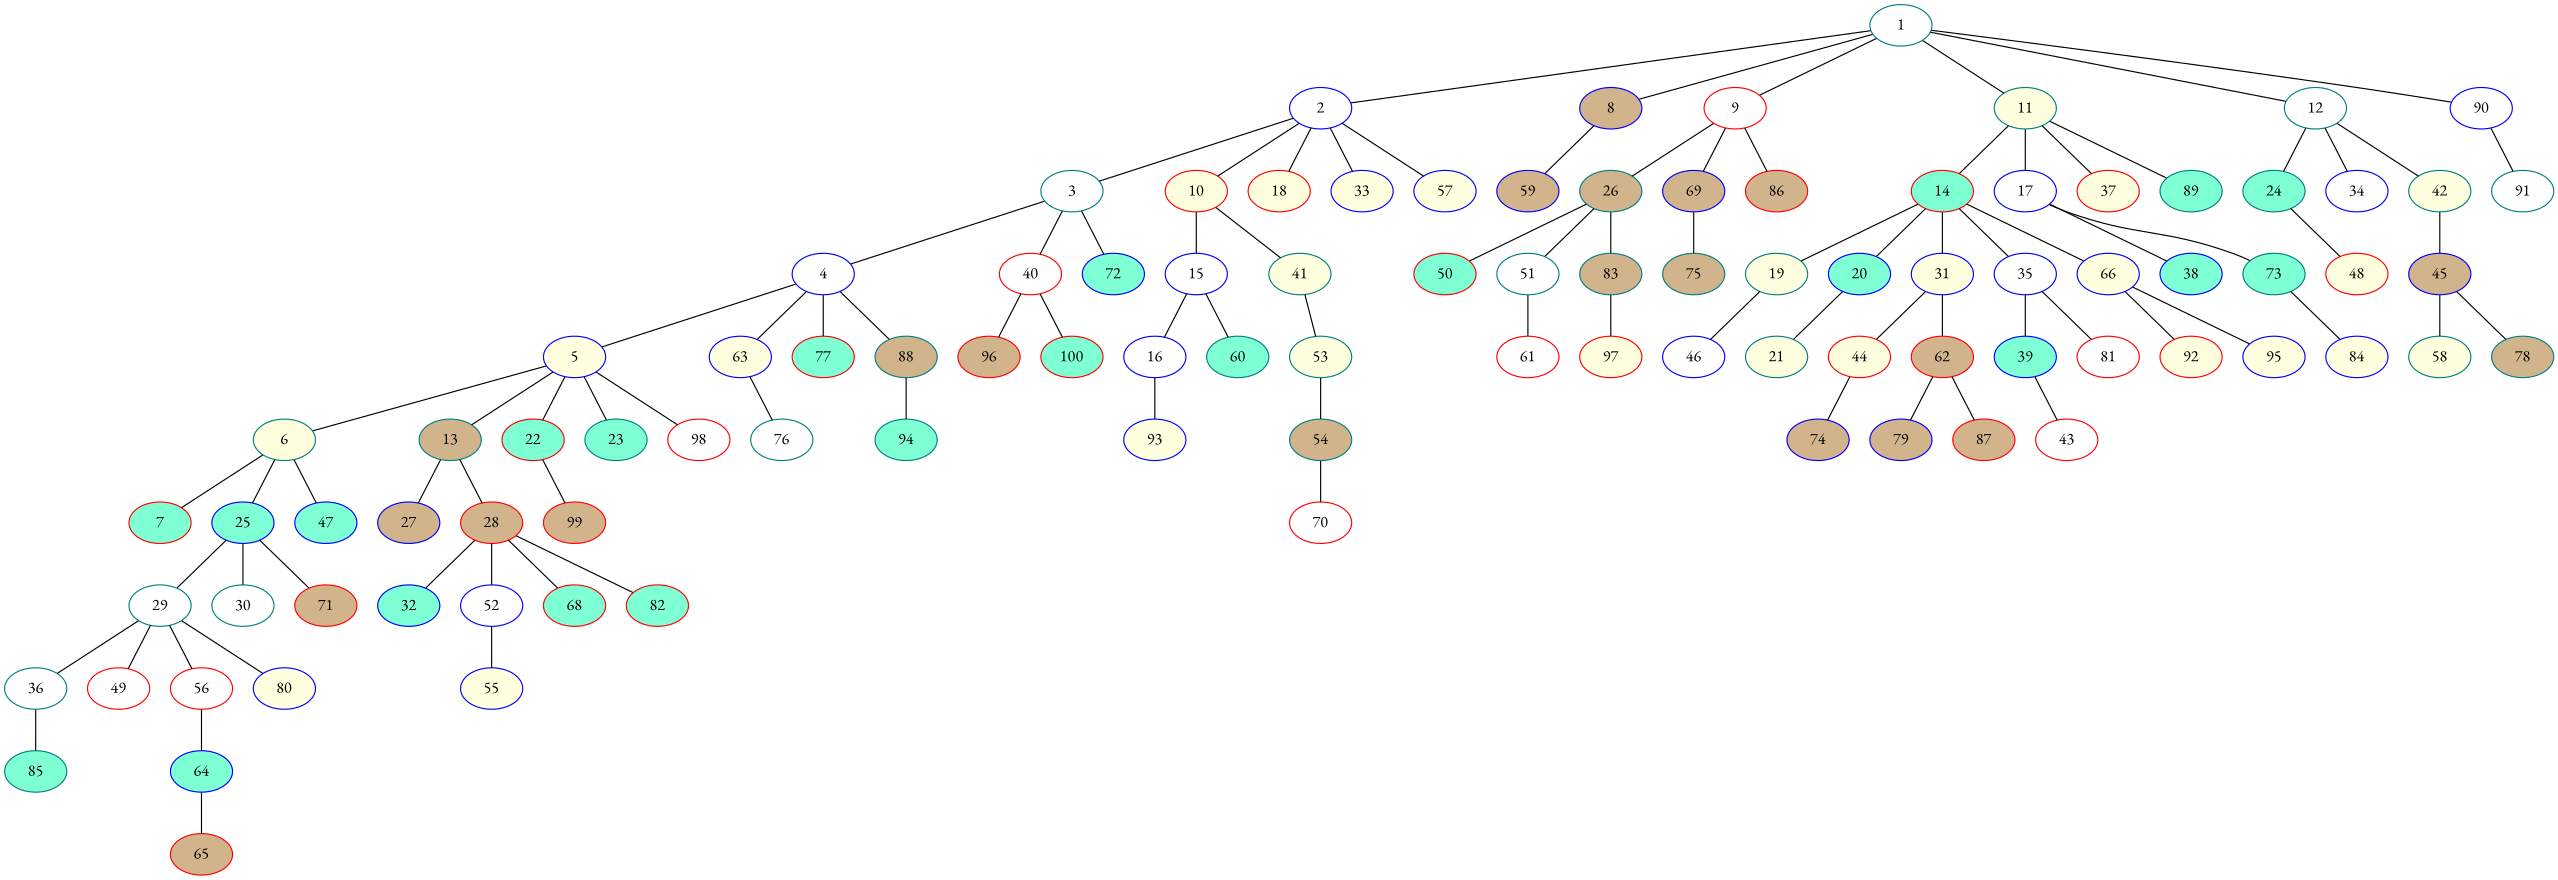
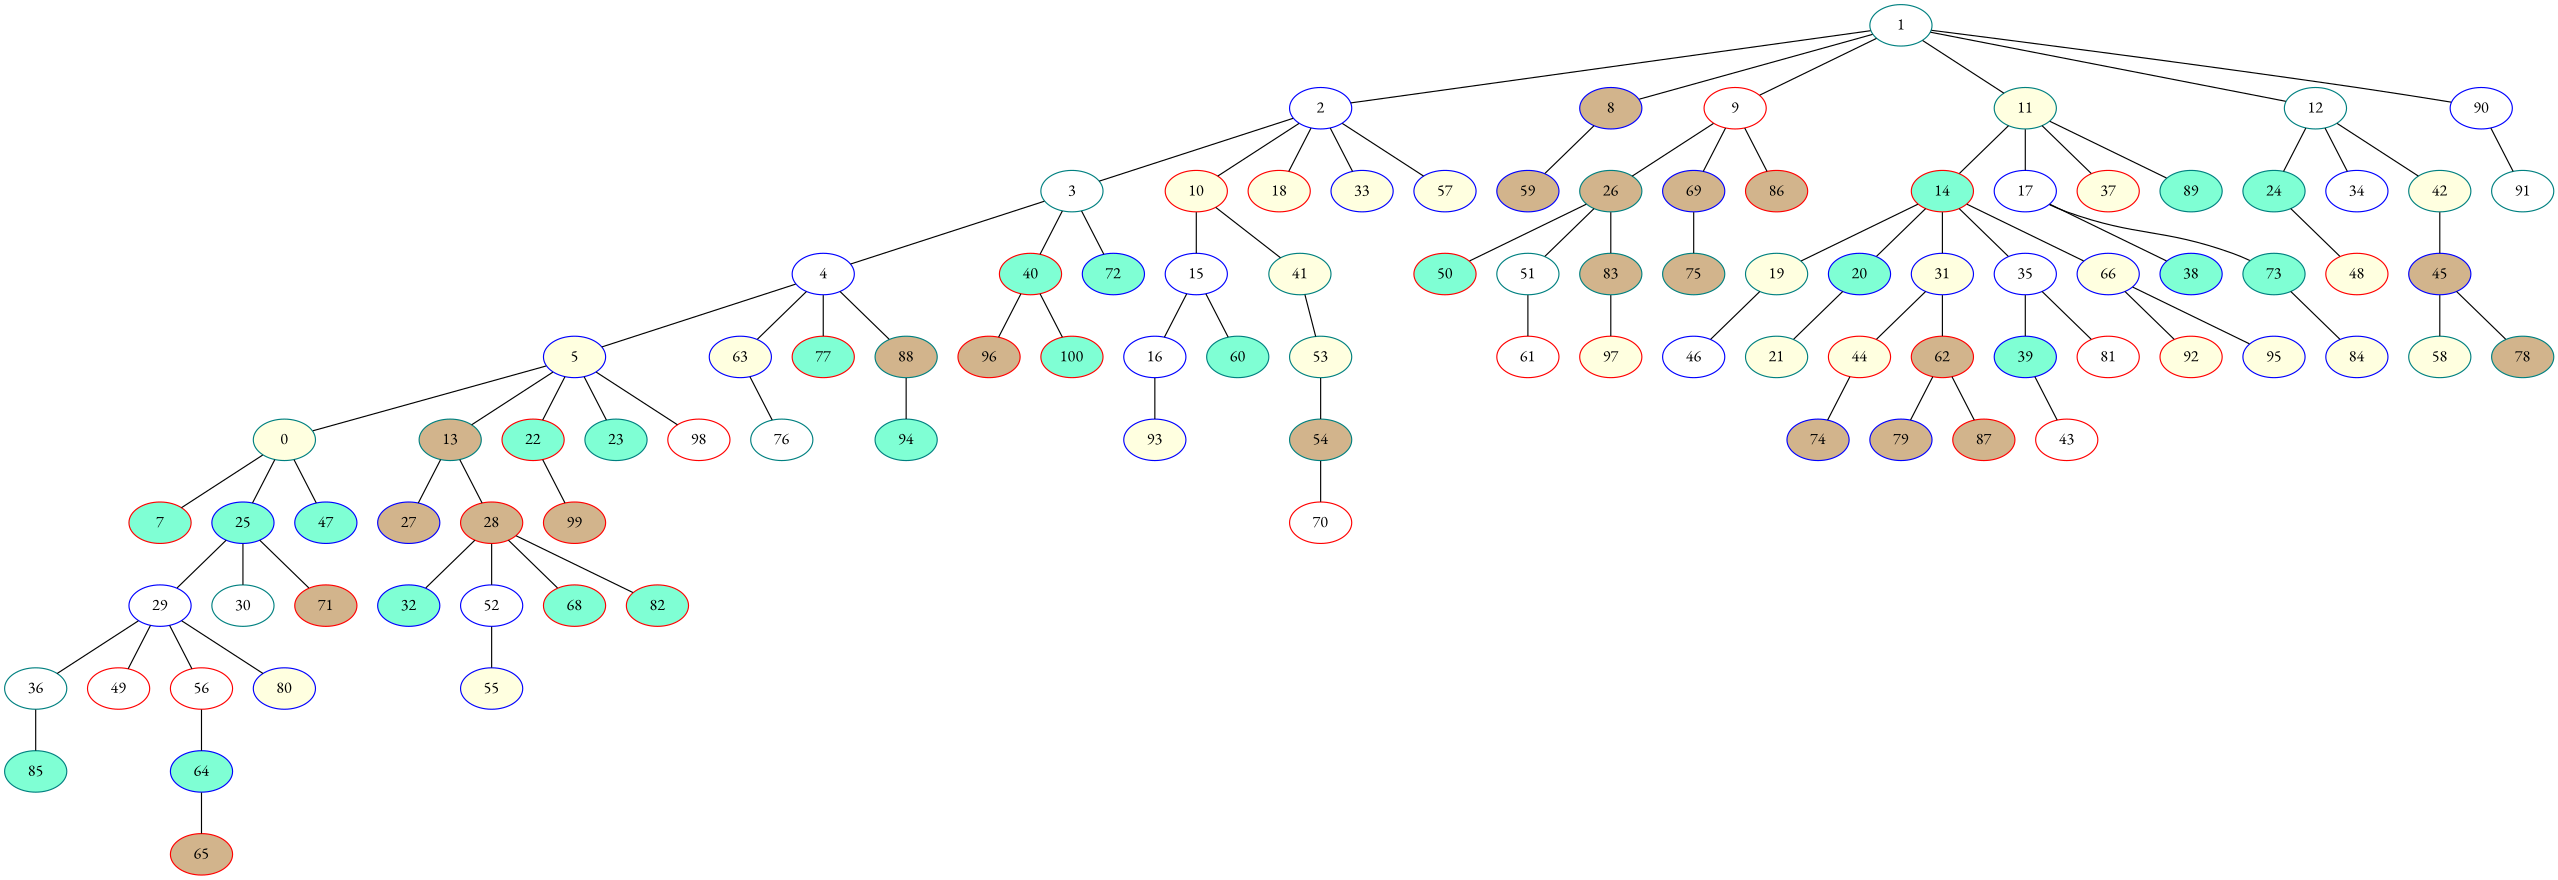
node "40": fillcolor white -> aquamarine
node "6": label "6" -> "0"
node "29": color teal -> blue
